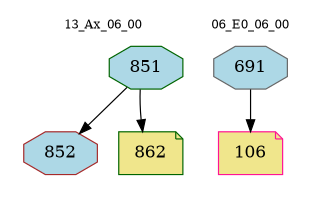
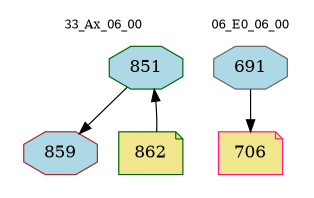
cluster "13_Ax_06_00": label "13_Ax_06_00" -> "33_Ax_06_00"
edge "851" -> "862": reversed
node "852": label "852" -> "859"
node "106": label "106" -> "706"
